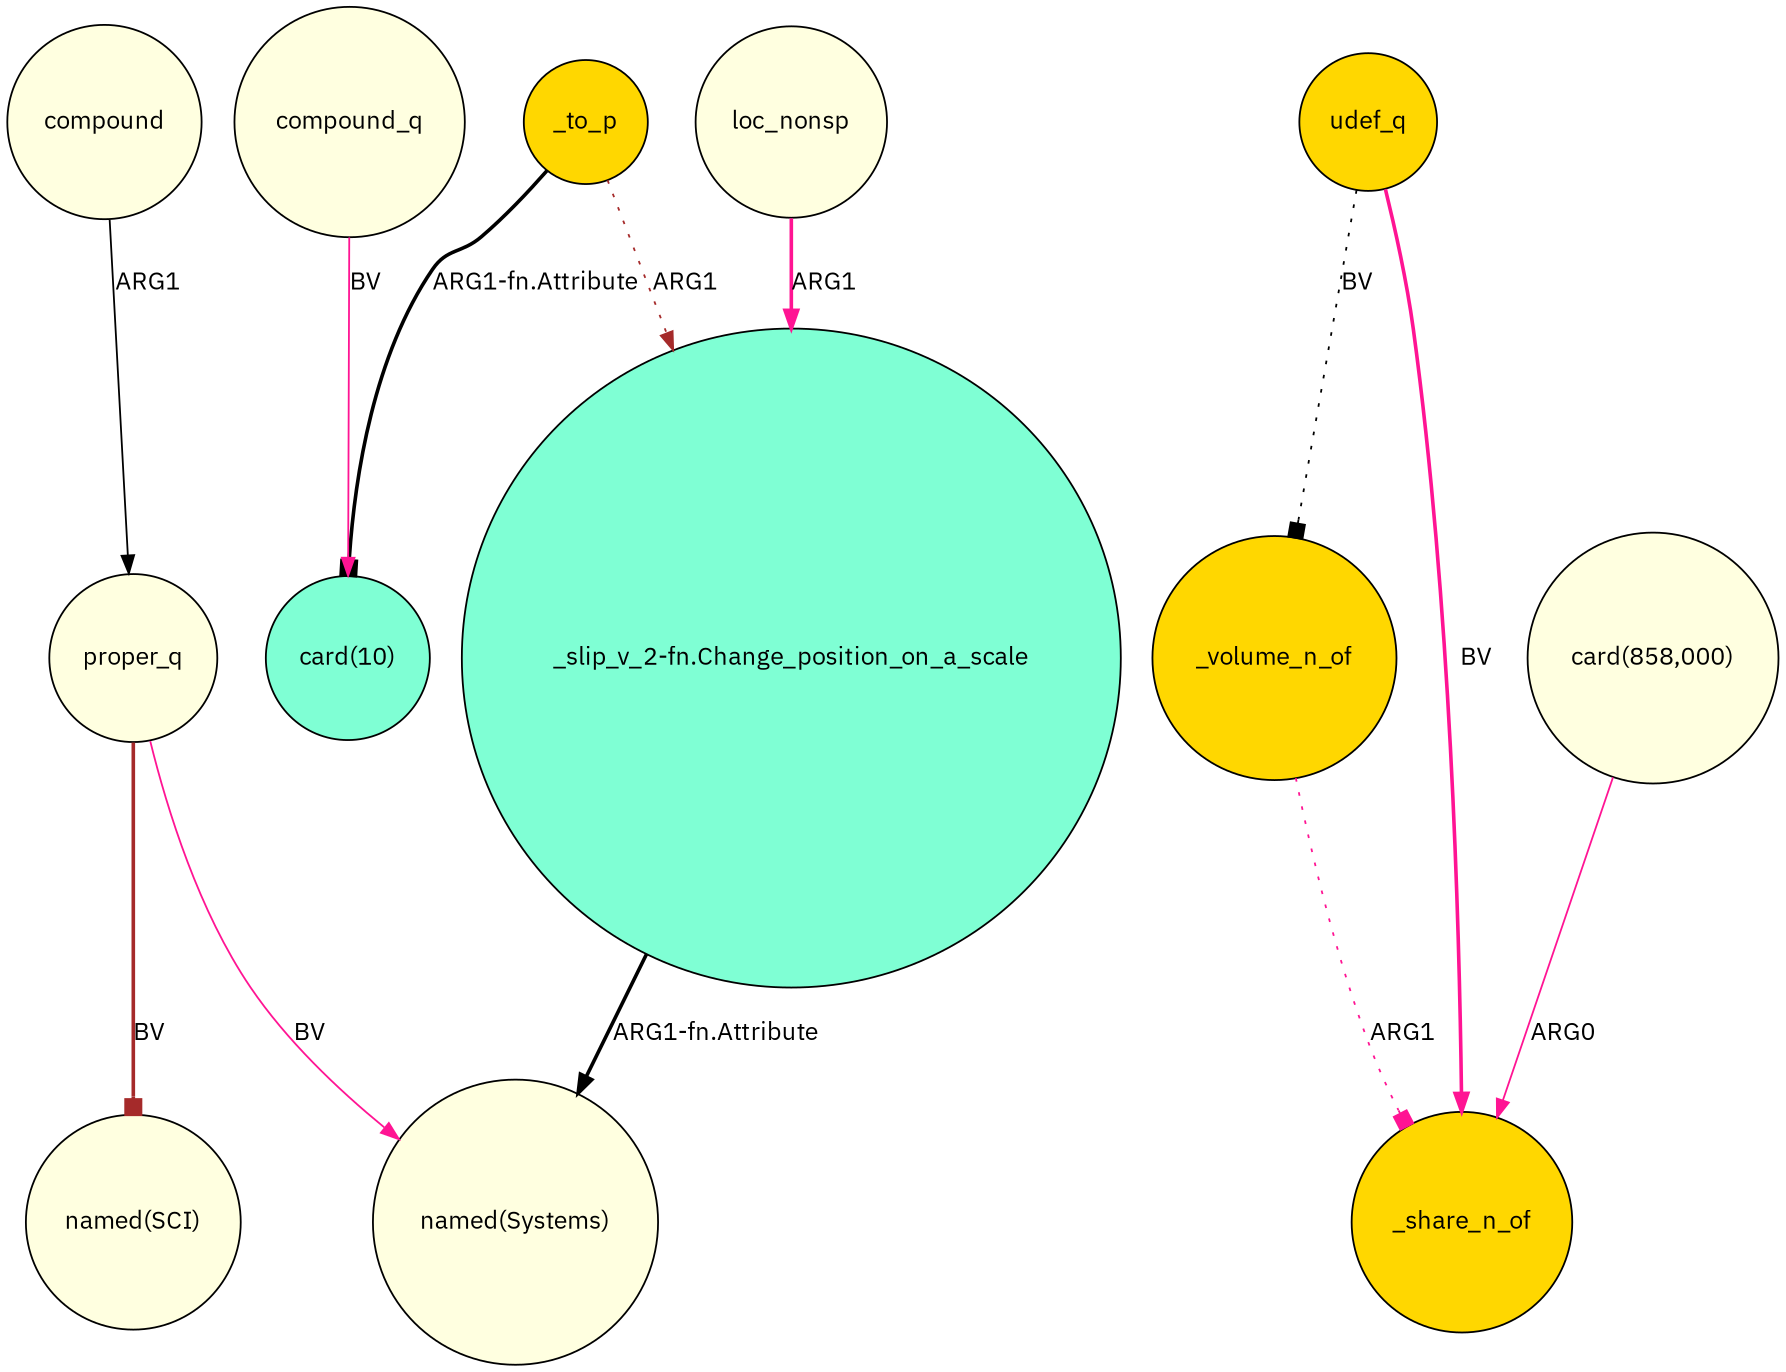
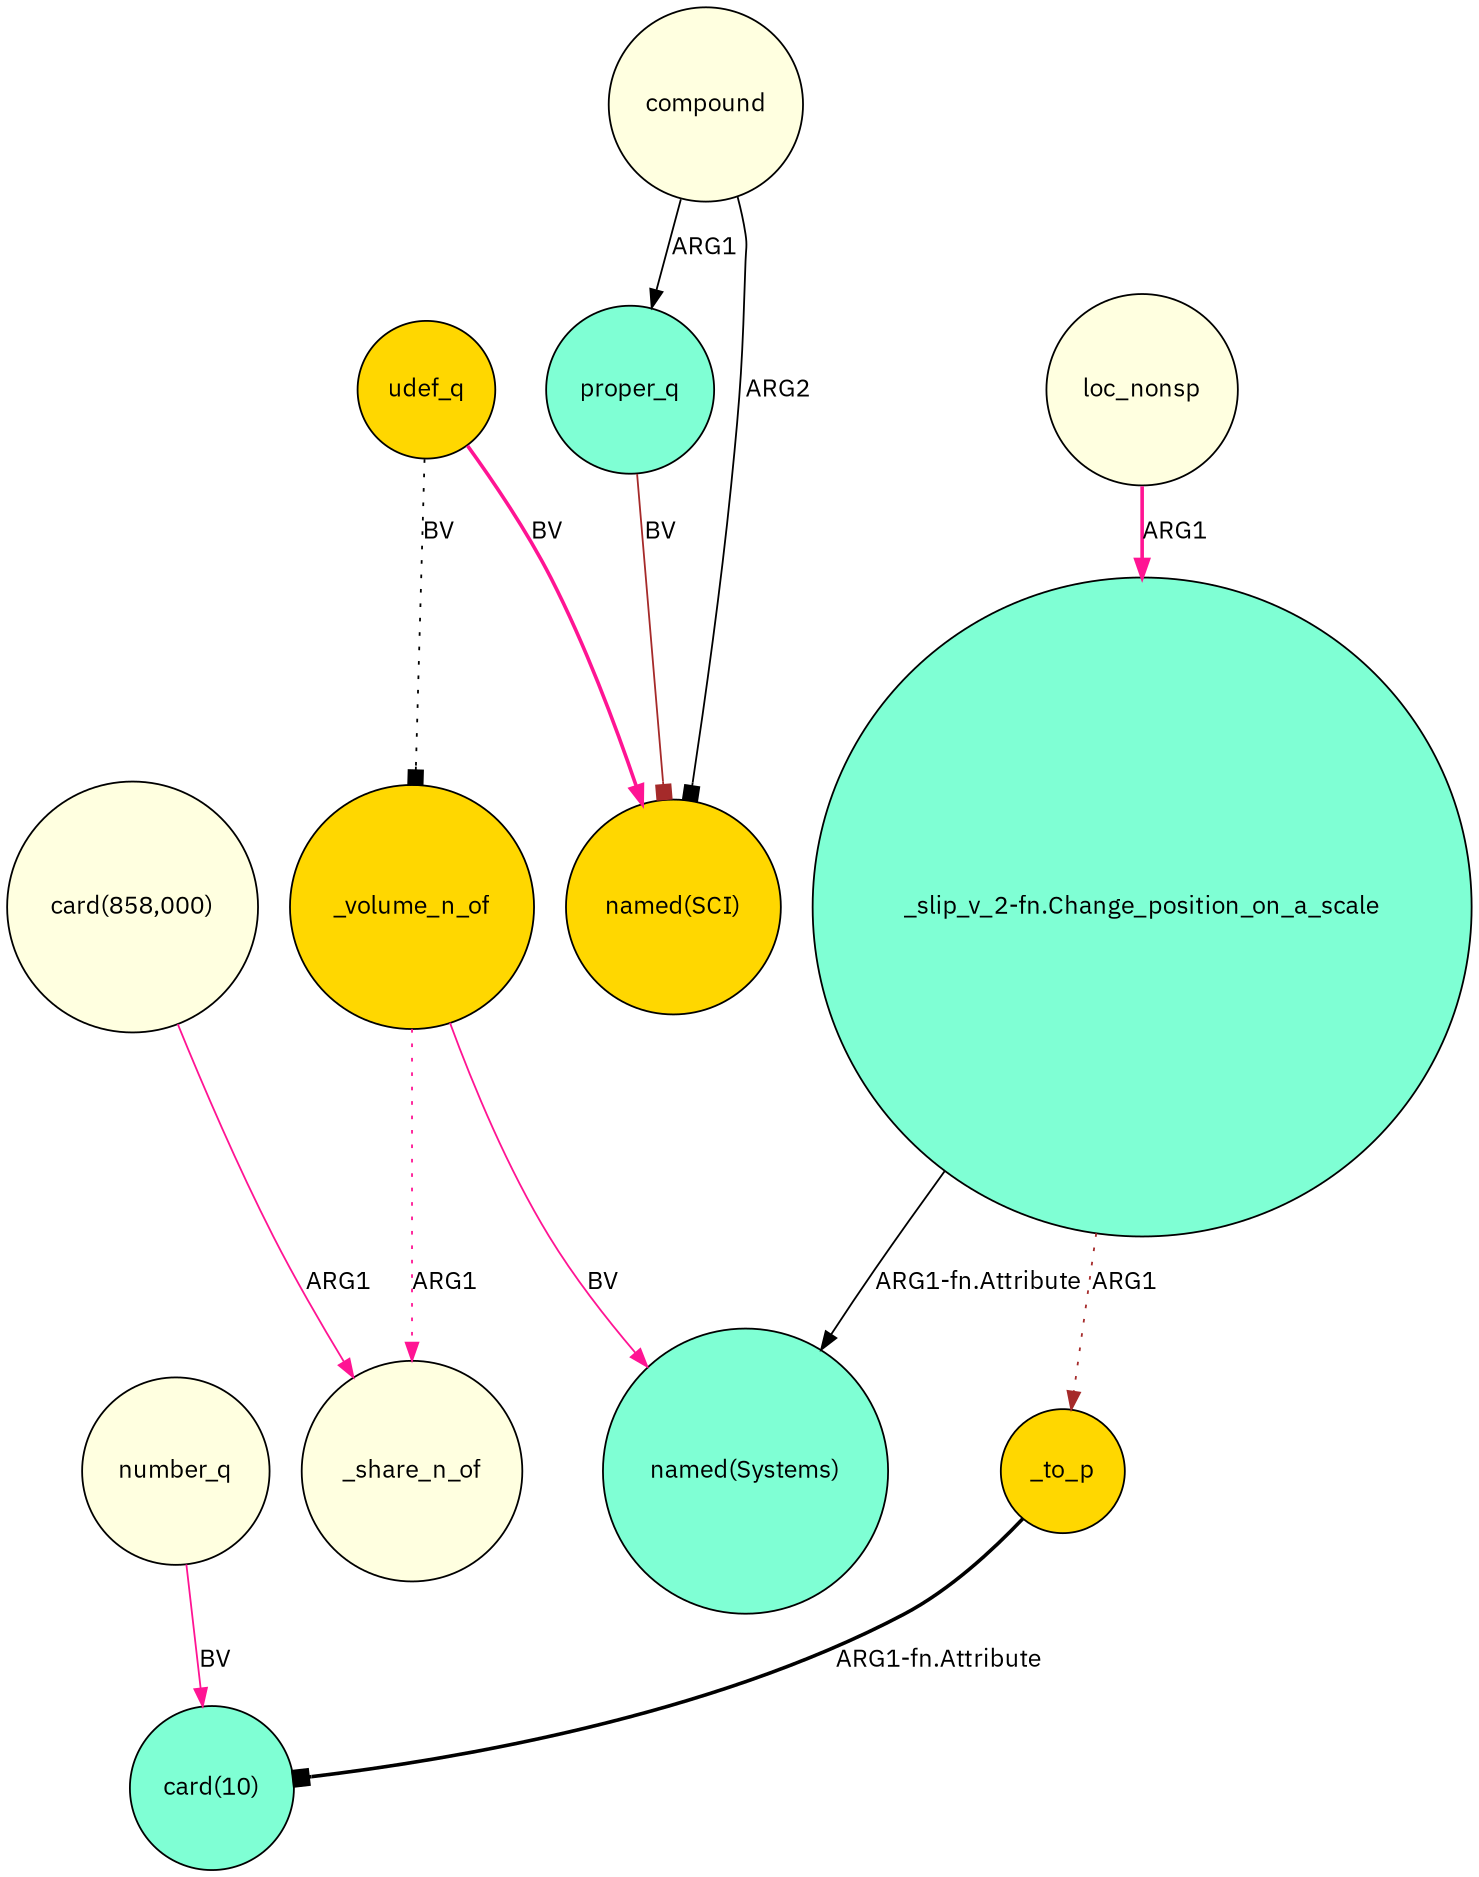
node "compound_q": label "compound_q" -> "number_q"
edge "_to_p" -> "_slip_v_2-fn.Change_position_on_a_scale": reversed
edge "compound" -> "named(SCI)": added, label "ARG2"
edge "udef_q" -> "_share_n_of": now "udef_q" -> "named(SCI)"
node "proper_q": fillcolor lightyellow -> aquamarine
edge "proper_q" -> "named(SCI)": style bold -> solid
edge "_volume_n_of" -> "_share_n_of": arrowhead box -> normal
edge "proper_q" -> "named(Systems)": now "_volume_n_of" -> "named(Systems)"
edge "_slip_v_2-fn.Change_position_on_a_scale" -> "named(Systems)": style bold -> solid
edge "card(858,000)" -> "_share_n_of": label "ARG0" -> "ARG1"
node "named(SCI)": fillcolor lightyellow -> gold
node "named(Systems)": fillcolor lightyellow -> aquamarine
node "_share_n_of": fillcolor gold -> lightyellow
